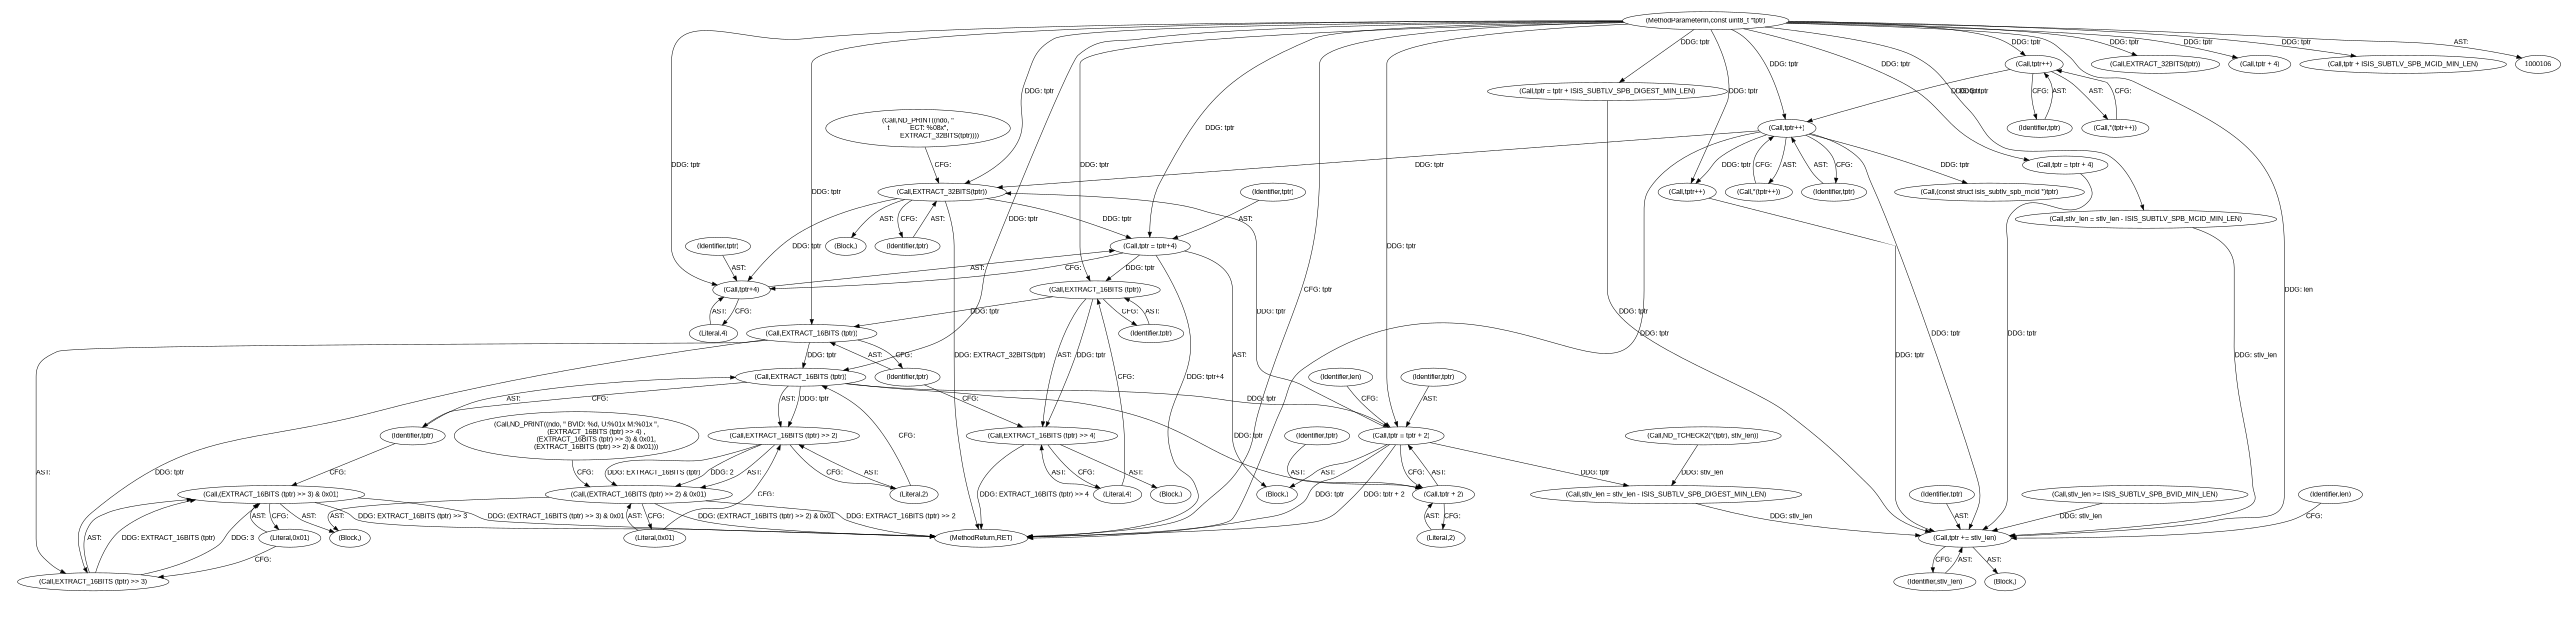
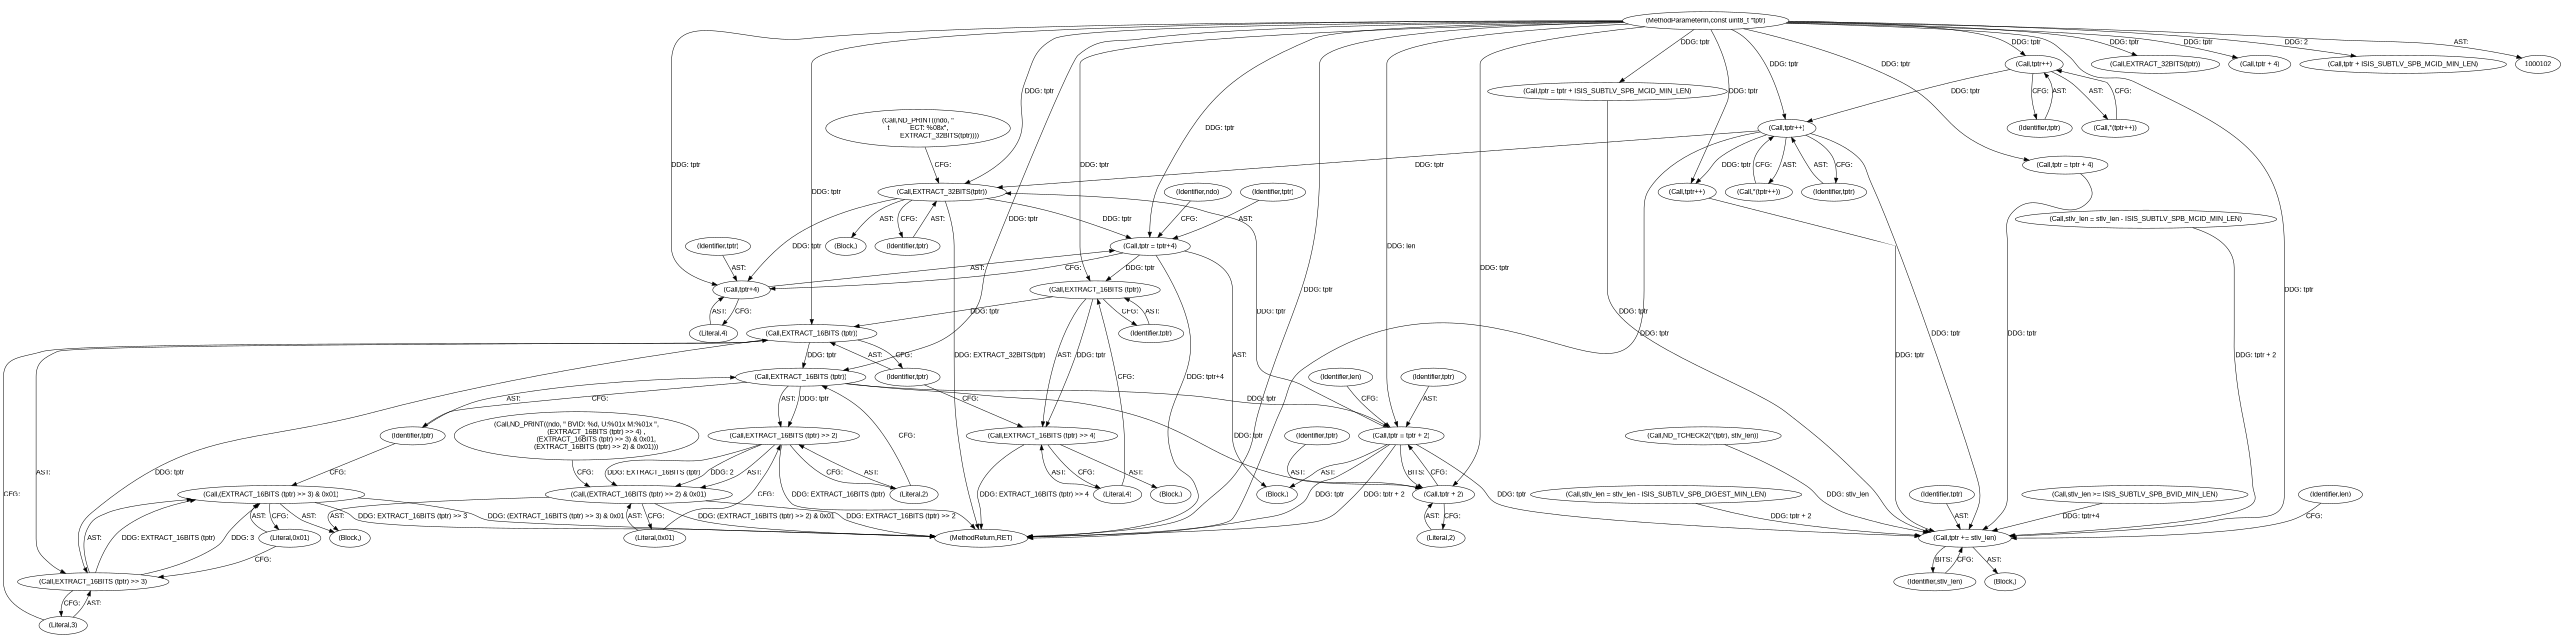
edge "(MethodParameterIn,const uint8_t *tptr)" -> "(Call,tptr + ISIS_SUBTLV_SPB_MCID_MIN_LEN)": label "DDG: tptr" -> "DDG: 2"
node "1000106": label "1000106" -> "1000102"
node "(Call,tptr = tptr + ISIS_SUBTLV_SPB_DIGEST_MIN_LEN)": label "(Call,tptr = tptr + ISIS_SUBTLV_SPB_DIGEST_MIN_LEN)" -> "(Call,tptr = tptr + ISIS_SUBTLV_SPB_MCID_MIN_LEN)"
edge "(MethodParameterIn,const uint8_t *tptr)" -> "(Call,stlv_len = stlv_len - ISIS_SUBTLV_SPB_MCID_MIN_LEN)": now "(MethodParameterIn,const uint8_t *tptr)" -> "(Call,tptr + 2)"
node "(Identifier,ndo)": added
node "(Call,(const struct isis_subtlv_spb_mcid *)tptr)": removed
edge "(MethodParameterIn,const uint8_t *tptr)" -> "(Call,tptr = tptr + 2)": label "DDG: tptr" -> "DDG: len"
edge "(MethodParameterIn,const uint8_t *tptr)" -> "(MethodReturn,RET)": label "CFG: tptr" -> "DDG: tptr"
edge "(MethodParameterIn,const uint8_t *tptr)" -> "(Call,tptr += stlv_len)": label "DDG: len" -> "DDG: tptr"
edge "(Call,stlv_len = stlv_len - ISIS_SUBTLV_SPB_MCID_MIN_LEN)" -> "(Call,tptr += stlv_len)": label "DDG: stlv_len" -> "DDG: tptr + 2"
edge "(Call,ND_TCHECK2(*(tptr), stlv_len))" -> "(Call,stlv_len = stlv_len - ISIS_SUBTLV_SPB_DIGEST_MIN_LEN)": now "(Call,ND_TCHECK2(*(tptr), stlv_len))" -> "(Call,tptr += stlv_len)"
edge "(Call,tptr = tptr + 2)" -> "(Call,stlv_len = stlv_len - ISIS_SUBTLV_SPB_DIGEST_MIN_LEN)": now "(Call,tptr = tptr + 2)" -> "(Call,tptr += stlv_len)"
edge "(Call,tptr = tptr + 2)" -> "(Call,tptr + 2)": label "CFG: " -> "BITS: "
edge "(Call,tptr + 2)" -> "(Call,tptr = tptr + 2)": label "AST: " -> "CFG: "
edge "(Call,EXTRACT_16BITS (tptr) >> 2)" -> "(MethodReturn,RET)": added, label "DDG: EXTRACT_16BITS (tptr)"
edge "(Call,stlv_len = stlv_len - ISIS_SUBTLV_SPB_DIGEST_MIN_LEN)" -> "(Call,tptr += stlv_len)": label "DDG: stlv_len" -> "DDG: tptr + 2"
edge "(Call,stlv_len >= ISIS_SUBTLV_SPB_BVID_MIN_LEN)" -> "(Call,tptr += stlv_len)": label "DDG: stlv_len" -> "DDG: tptr+4"
edge "(Call,tptr += stlv_len)" -> "(Identifier,stlv_len)": label "CFG: " -> "BITS: "
edge "(Identifier,stlv_len)" -> "(Call,tptr += stlv_len)": label "AST: " -> "CFG: "
node "(Literal,3)": added
